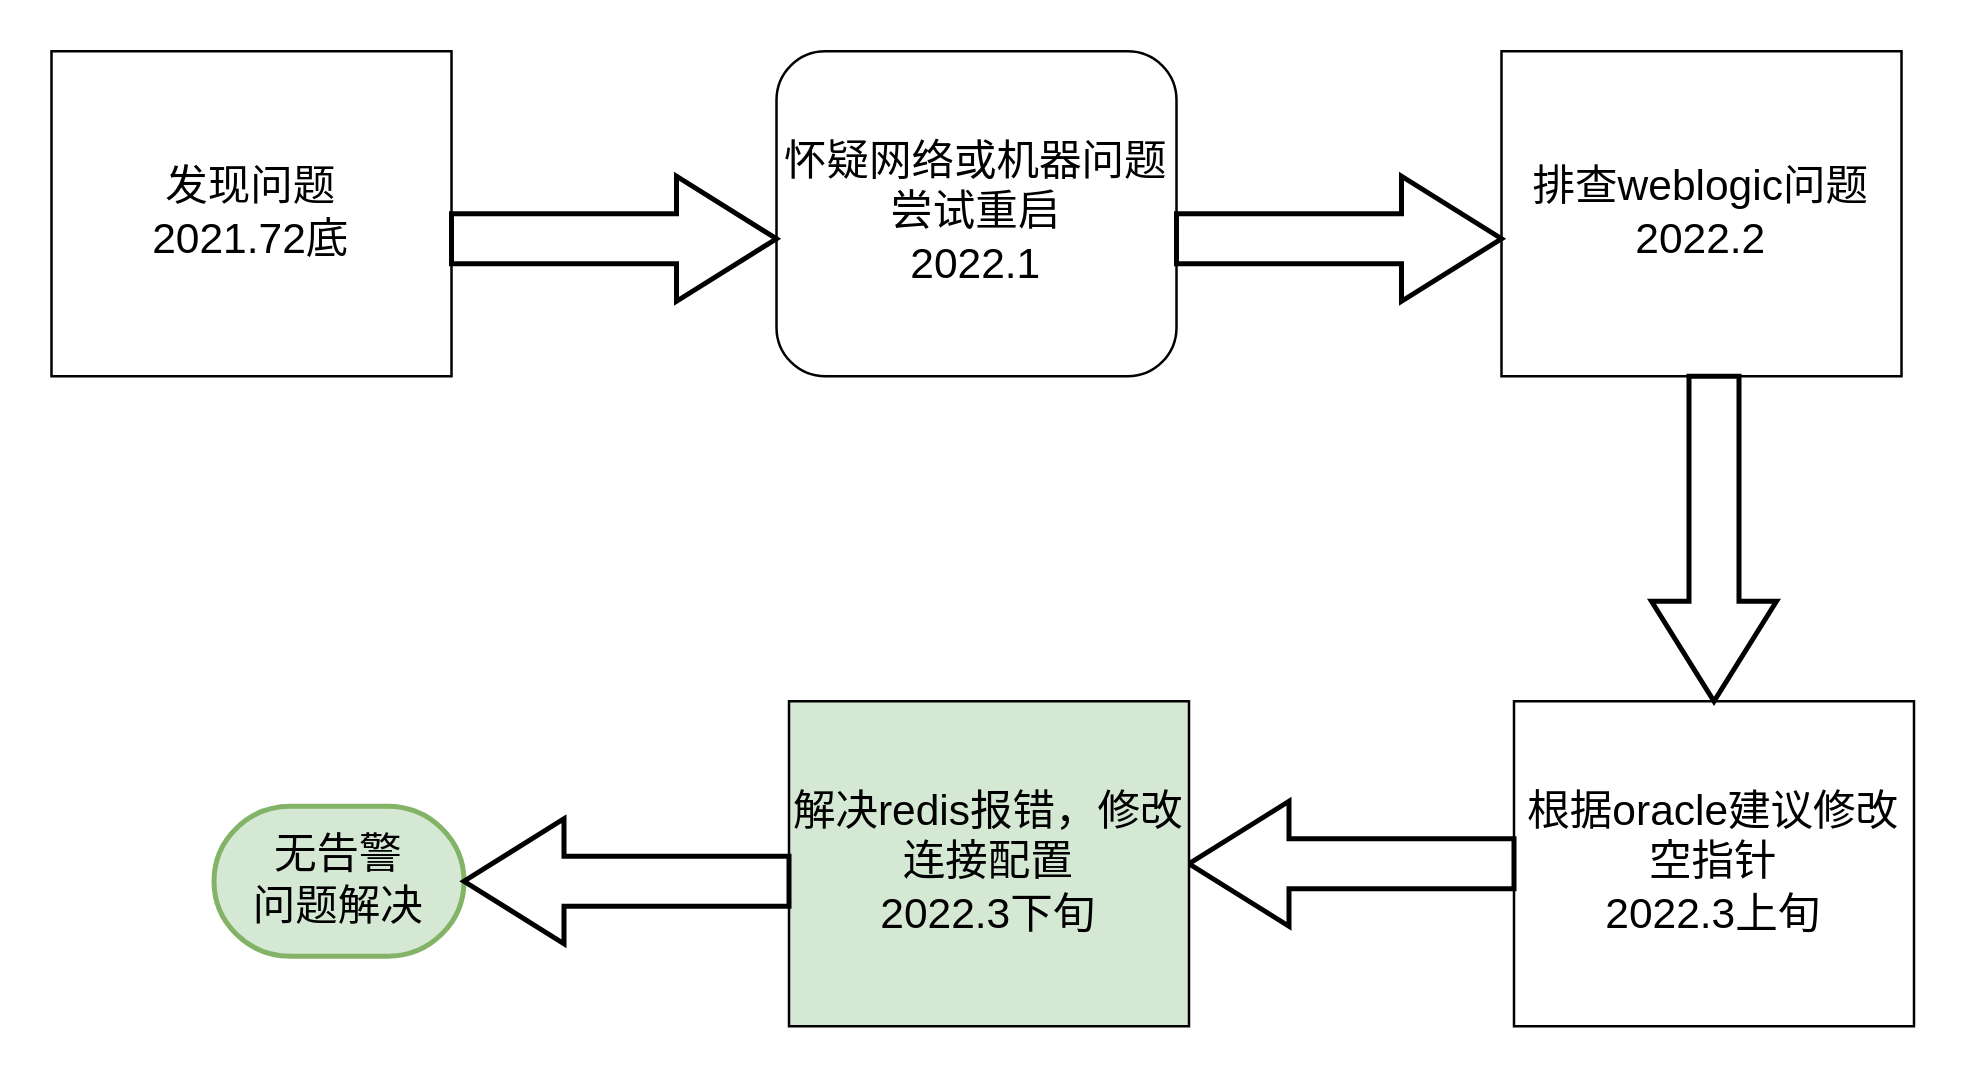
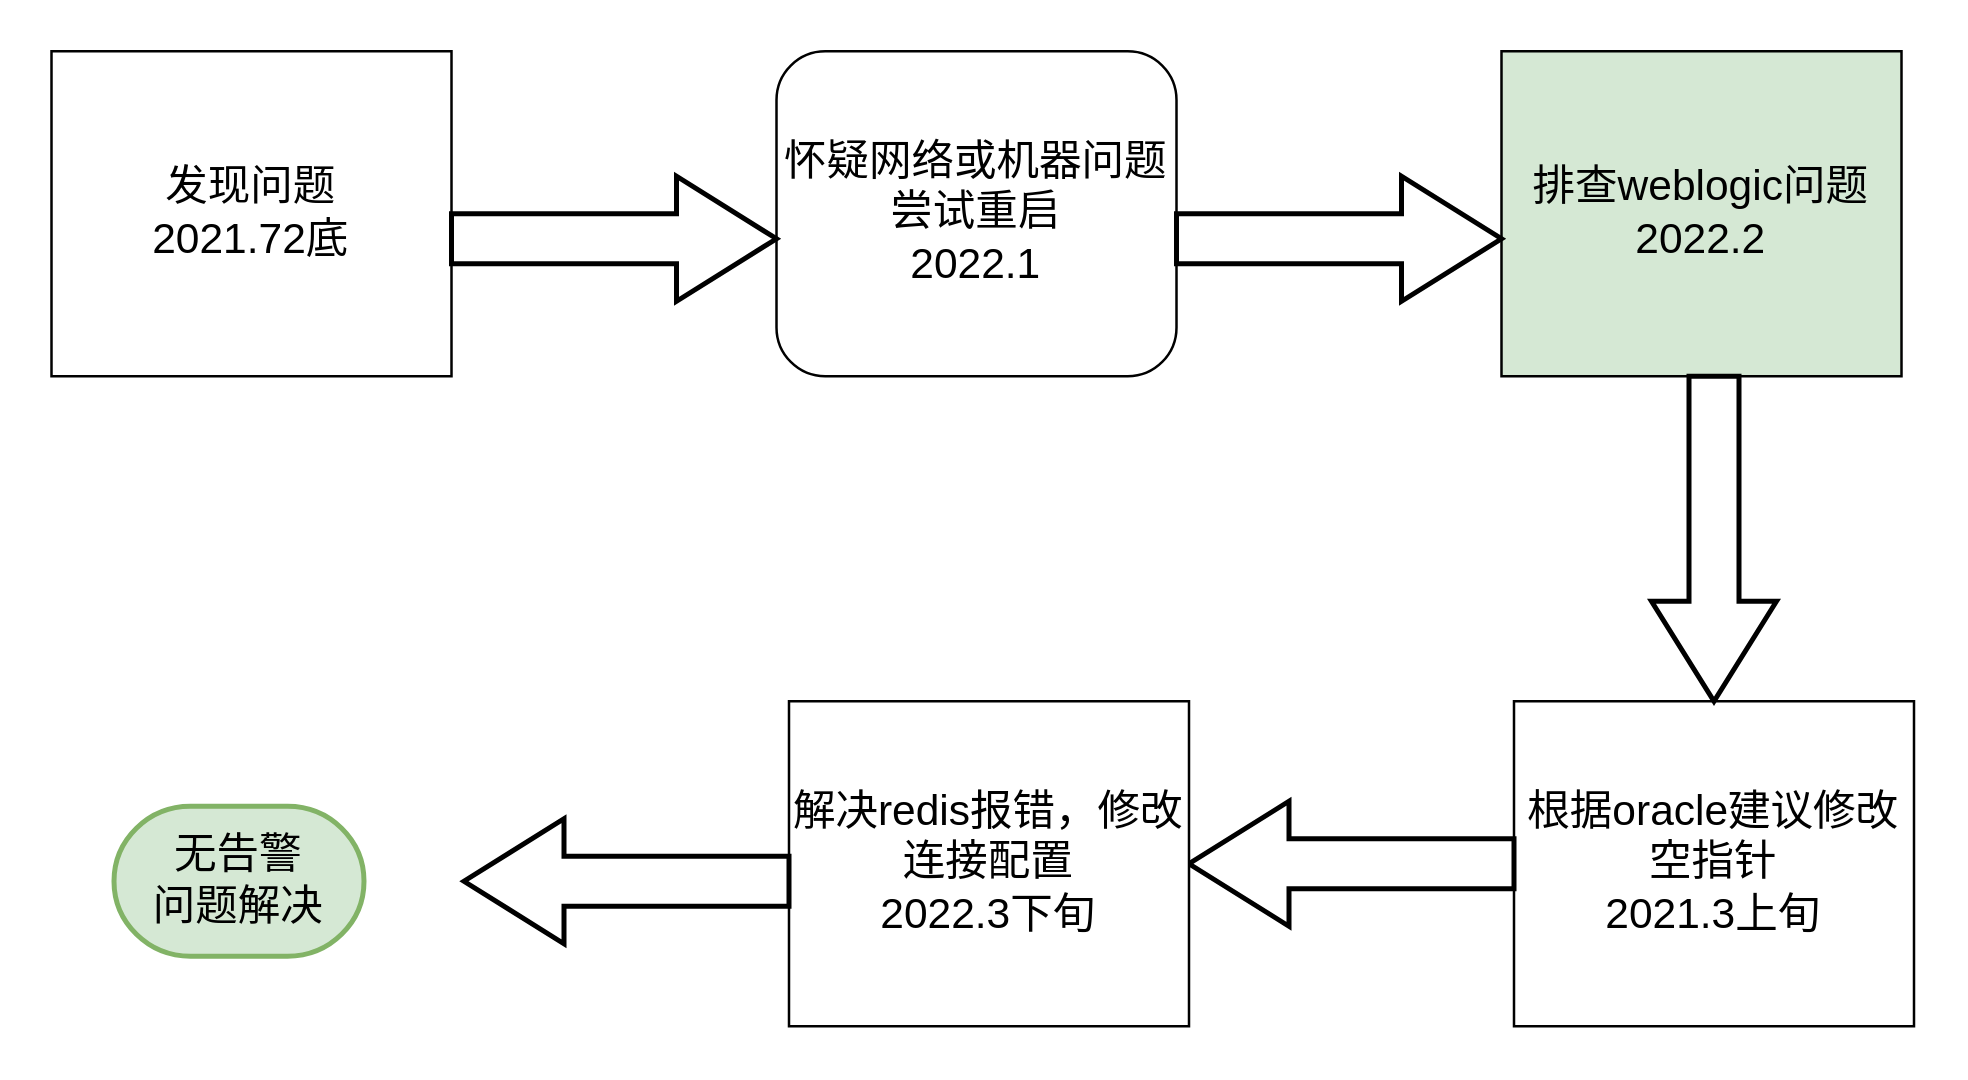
node "排查weblogic问题2022.2": fillcolor #ffffff -> #d5e8d4
node "解决redis报错，修改连接配置2022.3下旬": fillcolor #d5e8d4 -> #ffffff
node "根据oracle建议修改空指针2022.3上旬": label "根据oracle建议修改空指针2022.3上旬" -> "根据oracle建议修改空指针2021.3上旬"
node "无告警 问题解决": moved (339, 881) -> (239, 881)
